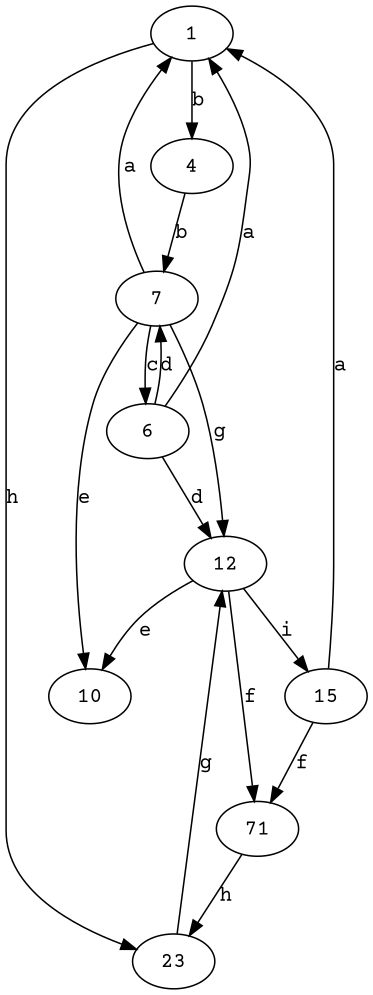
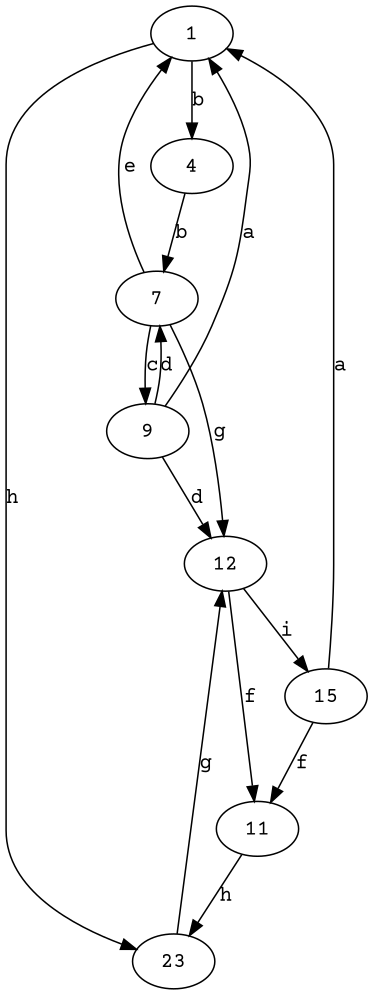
edge "7" -> "1": label "a" -> "e"
node "6": label "6" -> "9"
node "10": removed
node "71": label "71" -> "11"
